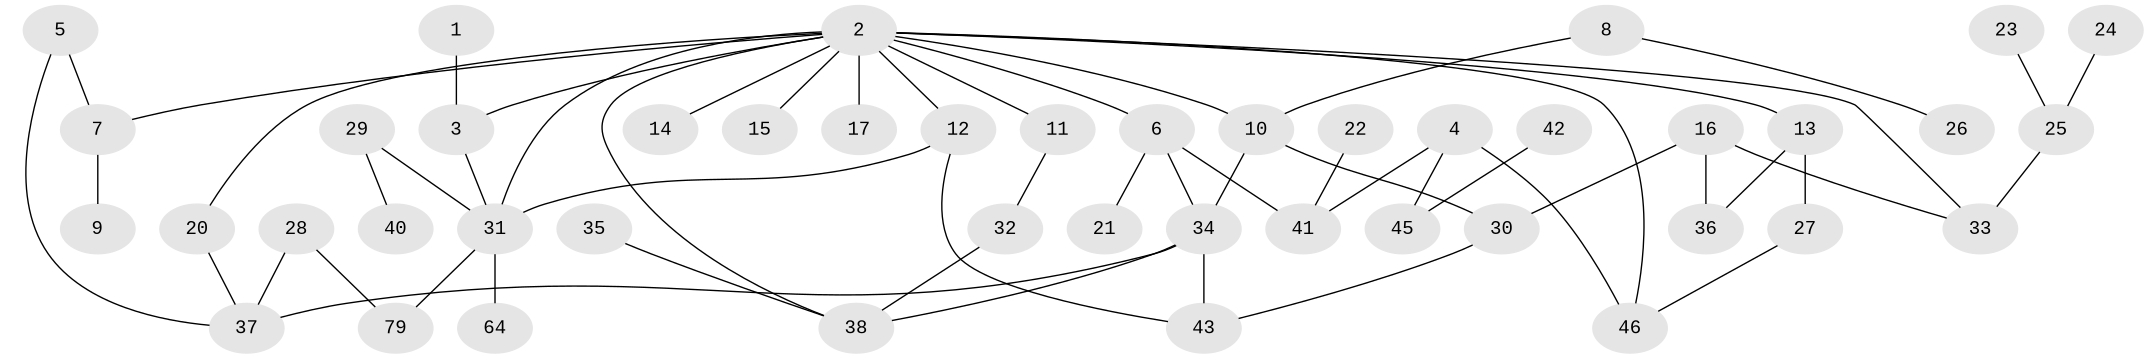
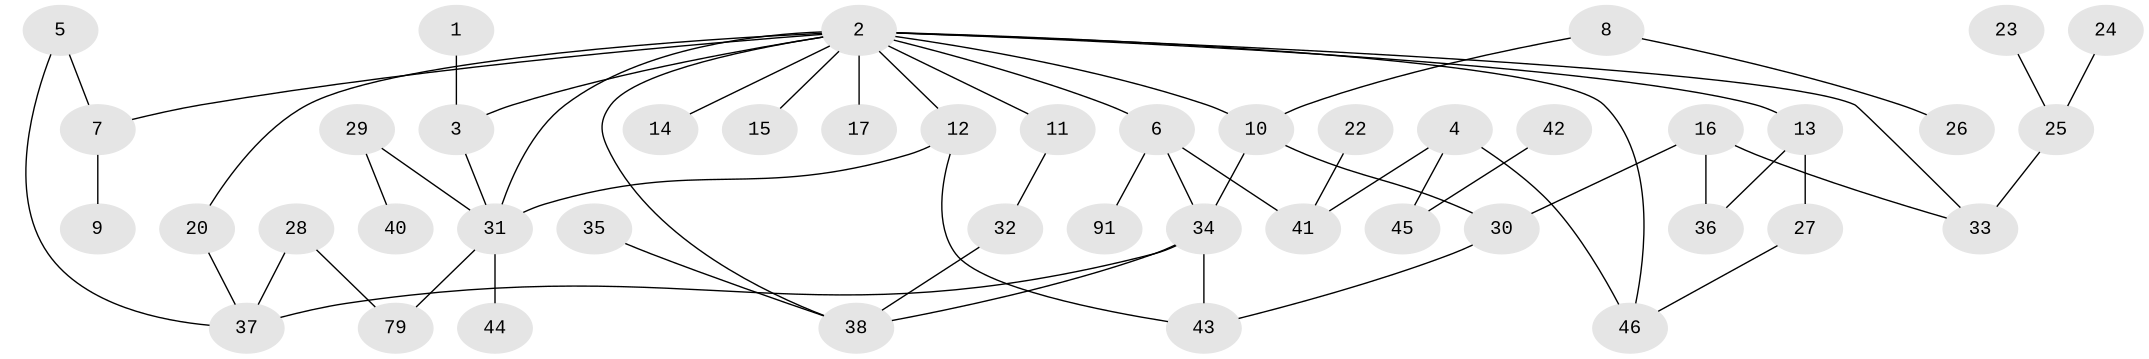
node "21": label "21" -> "91"
node "64": label "64" -> "44"
